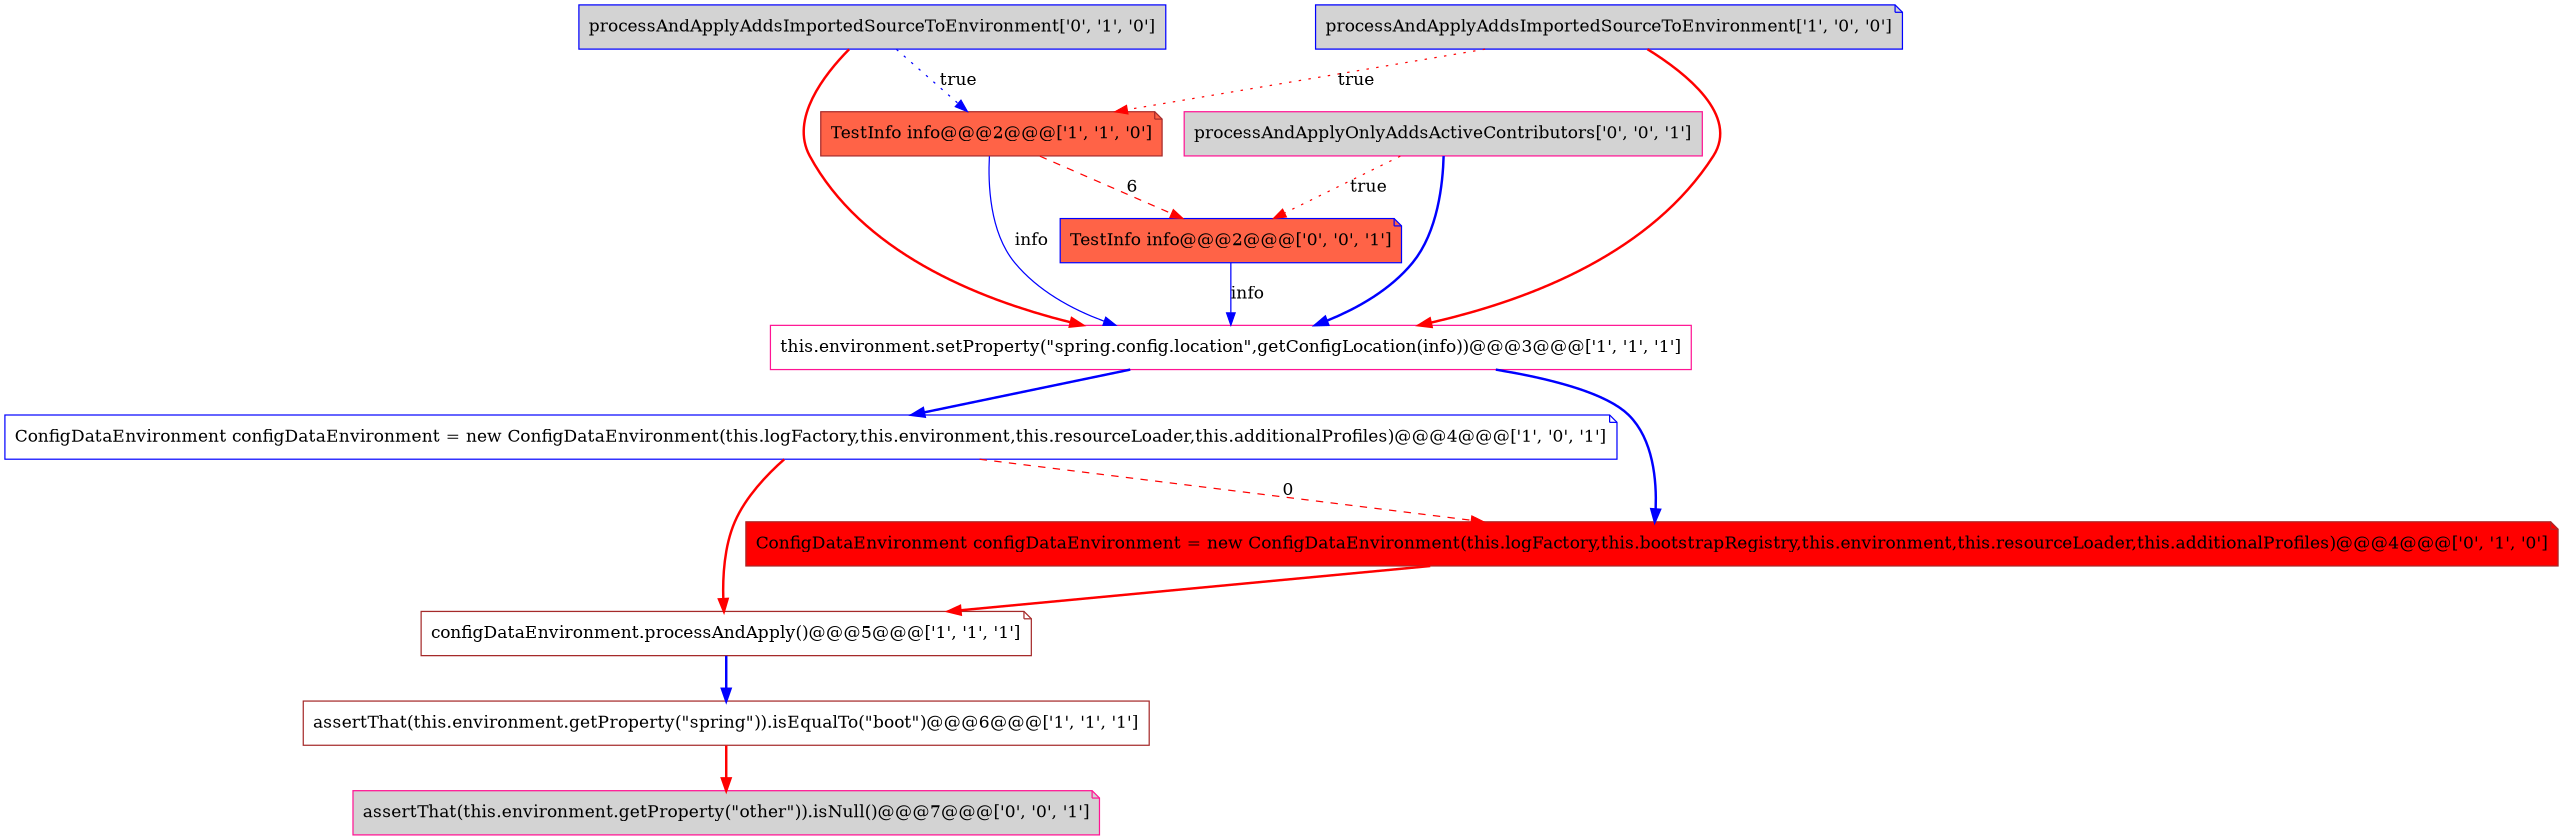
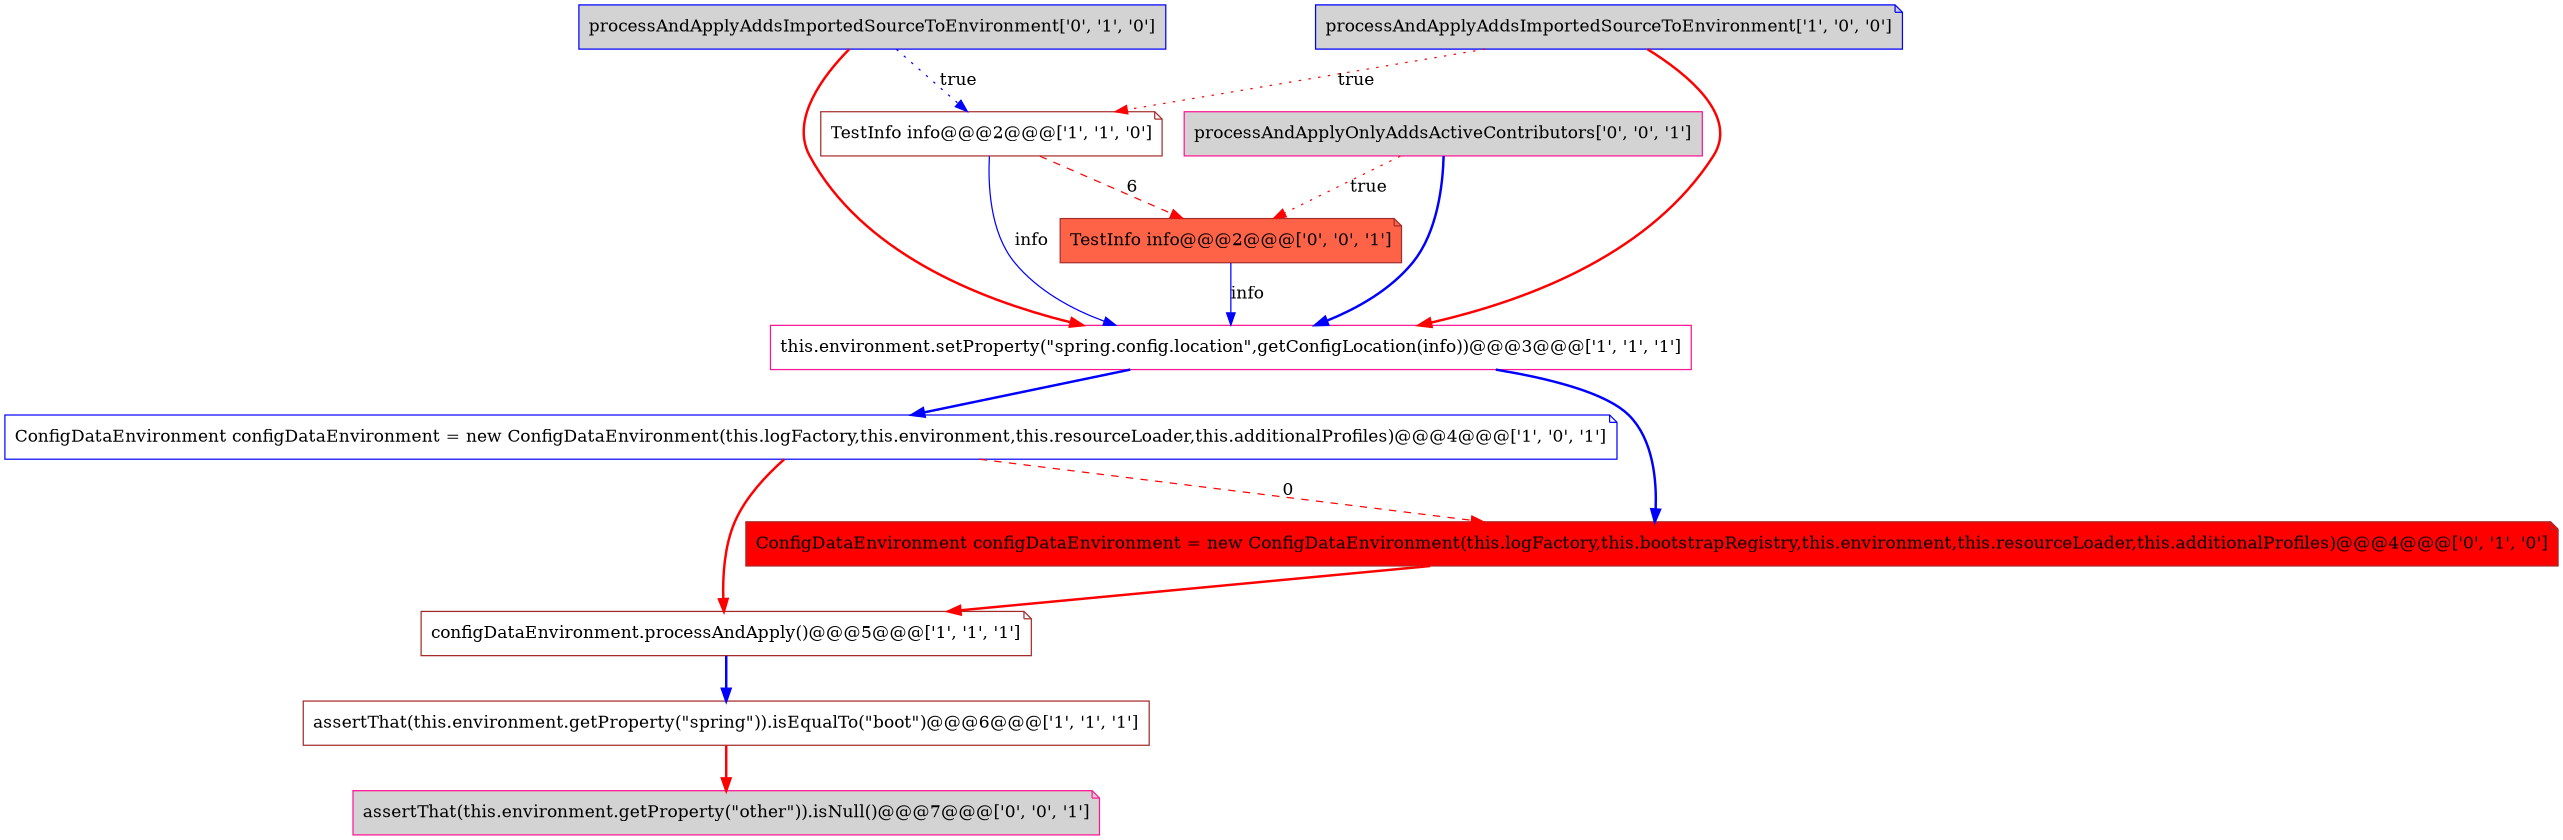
node "TestInfo info@@@2@@@['1', '1', '0']": fillcolor tomato -> white
node "TestInfo info@@@2@@@['0', '0', '1']": color blue -> brown
